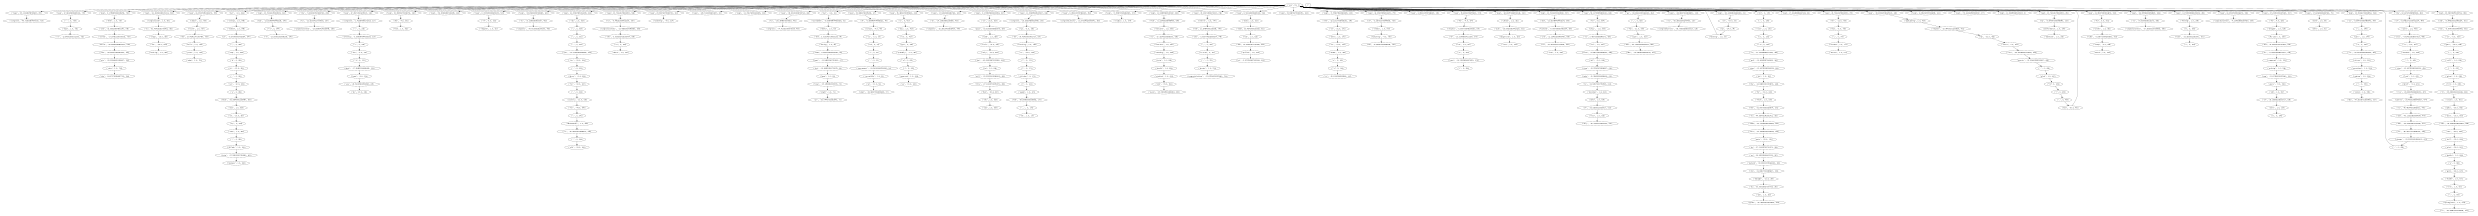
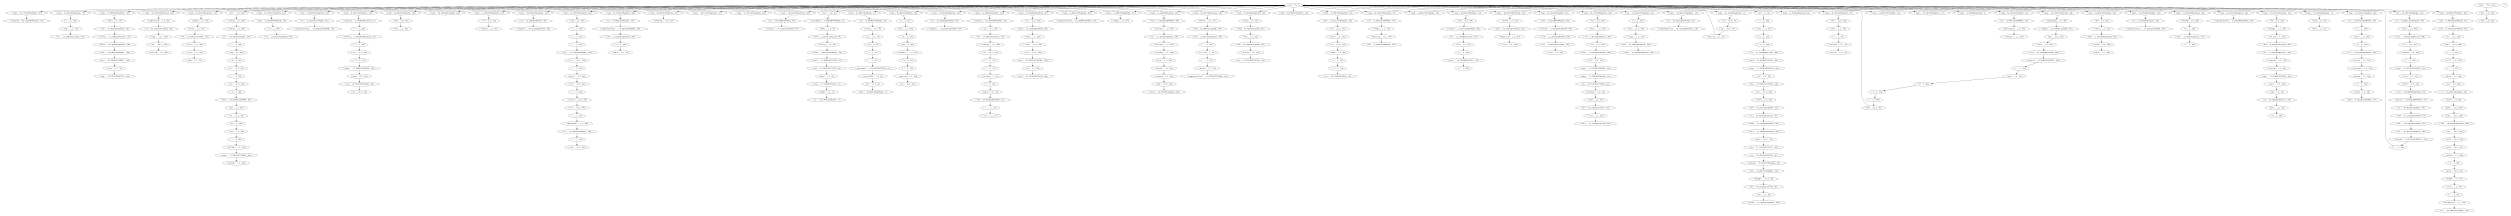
node "('this', -27.114287513701971, 836)": removed
